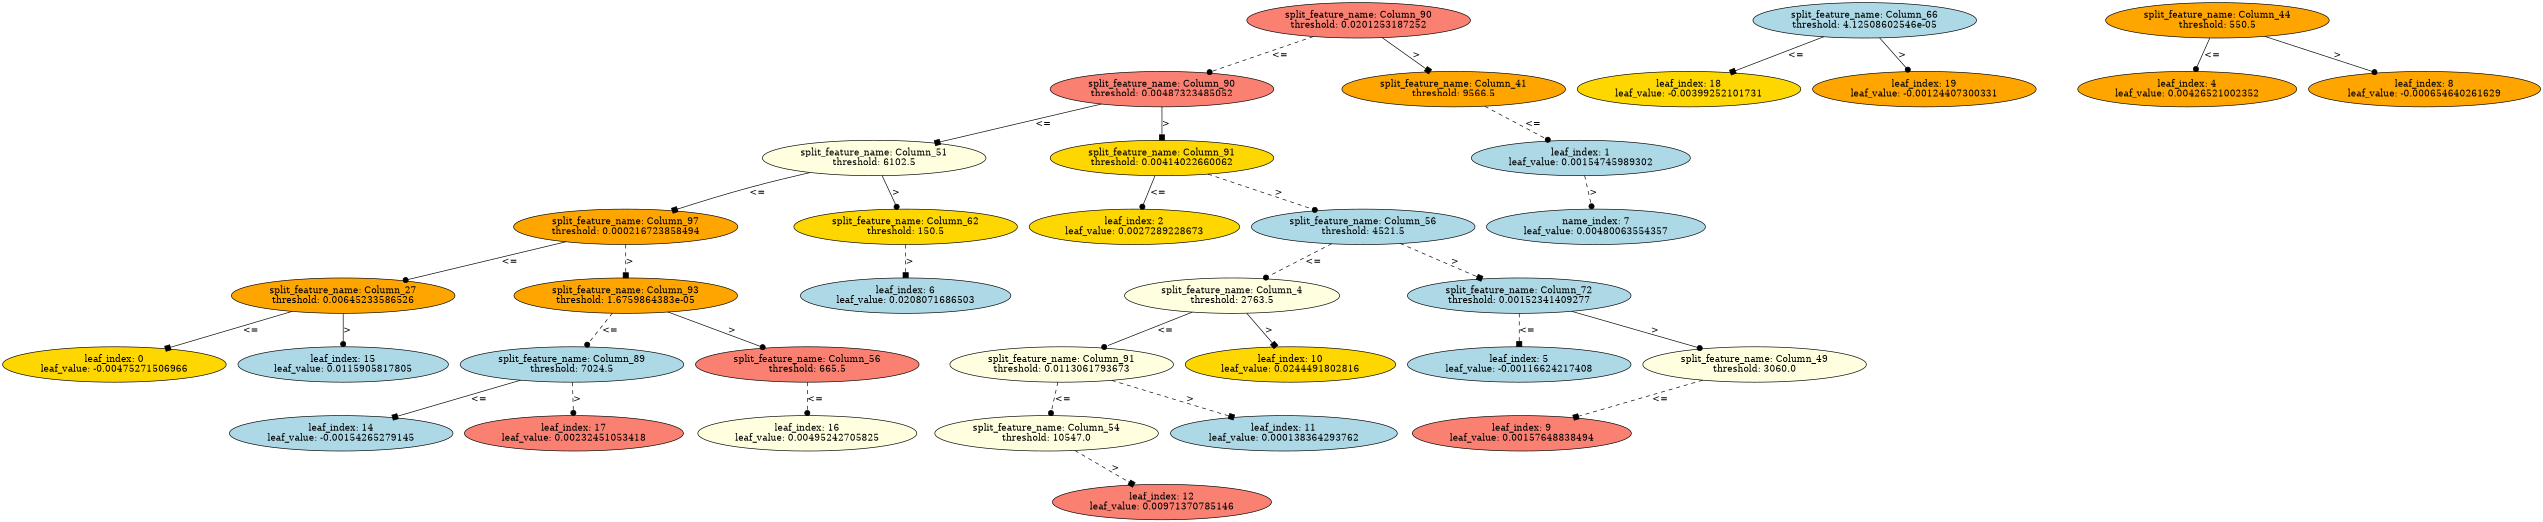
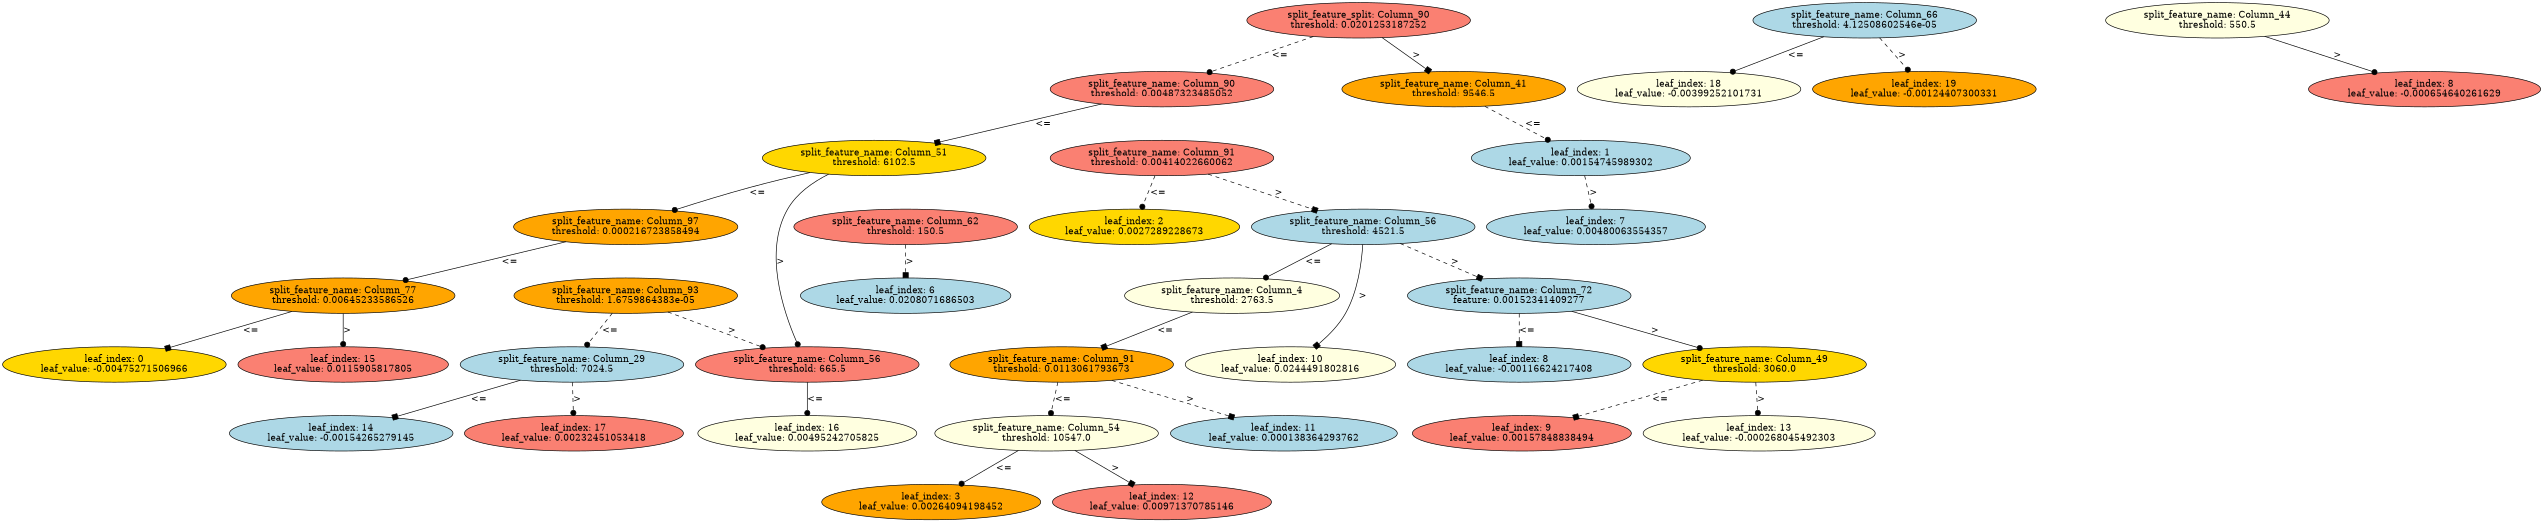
node "split_feature_name: Column_90 threshold: 0.0201253187252": label "split_feature_name: Column_90 threshold: 0.0201253187252" -> "split_feature_split: Column_90 threshold: 0.0201253187252"
node "split_feature_name: Column_44 threshold: 550.5": fillcolor orange -> lightyellow
edge "split_feature_name: Column_66 threshold: 4.12508602546e-05" -> "leaf_index: 19 leaf_value: -0.00124407300331": style solid -> dashed
edge "split_feature_name: Column_66 threshold: 4.12508602546e-05" -> "leaf_index: 18 leaf_value: -0.00399252101731": arrowhead box -> dot
node "split_feature_name: Column_41 threshold: 9566.5": label "split_feature_name: Column_41 threshold: 9566.5" -> "split_feature_name: Column_41 threshold: 9546.5"
node "leaf_index: 18 leaf_value: -0.00399252101731": fillcolor gold -> lightyellow
node "leaf_index: 4 leaf_value: 0.00426521002352": removed
node "leaf_index: 8 leaf_value: -0.000654640261629": fillcolor orange -> salmon
edge "split_feature_name: Column_90 threshold: 0.00487323485052" -> "split_feature_name: Column_91 threshold: 0.00414022660062": removed, label ">"
node "split_feature_name: Column_51 threshold: 6102.5": fillcolor lightyellow -> gold
node "split_feature_name: Column_91 threshold: 0.00414022660062": fillcolor gold -> salmon
edge "split_feature_name: Column_51 threshold: 6102.5" -> "split_feature_name: Column_97 threshold: 0.000216723858494": arrowhead box -> dot
edge "split_feature_name: Column_51 threshold: 6102.5" -> "split_feature_name: Column_62 threshold: 150.5": now "split_feature_name: Column_51 threshold: 6102.5" -> "split_feature_name: Column_56 threshold: 665.5"
edge "split_feature_name: Column_91 threshold: 0.00414022660062" -> "leaf_index: 2 leaf_value: 0.0027289228673": style solid -> dashed
edge "split_feature_name: Column_91 threshold: 0.00414022660062" -> "split_feature_name: Column_56 threshold: 4521.5": arrowhead dot -> box
node "split_feature_name: Column_62 threshold: 150.5": fillcolor gold -> salmon
node "name_index: 7 leaf_value: 0.00480063554357": label "name_index: 7 leaf_value: 0.00480063554357" -> "leaf_index: 7 leaf_value: 0.00480063554357"
edge "split_feature_name: Column_97 threshold: 0.000216723858494" -> "split_feature_name: Column_93 threshold: 1.6759864383e-05": removed, label ">"
edge "split_feature_name: Column_56 threshold: 4521.5" -> "split_feature_name: Column_4 threshold: 2763.5": style dashed -> solid
node "split_feature_name: Column_27 threshold: 0.00645233586526": label "split_feature_name: Column_27 threshold: 0.00645233586526" -> "split_feature_name: Column_77 threshold: 0.00645233586526"
node "split_feature_name: Column_72 threshold: 0.00152341409277": label "split_feature_name: Column_72 threshold: 0.00152341409277" -> "split_feature_name: Column_72 feature: 0.00152341409277"
edge "split_feature_name: Column_4 threshold: 2763.5" -> "leaf_index: 10 leaf_value: 0.0244491802816": now "split_feature_name: Column_56 threshold: 4521.5" -> "leaf_index: 10 leaf_value: 0.0244491802816"
edge "split_feature_name: Column_93 threshold: 1.6759864383e-05" -> "split_feature_name: Column_56 threshold: 665.5": style solid -> dashed
edge "split_feature_name: Column_4 threshold: 2763.5" -> "split_feature_name: Column_91 threshold: 0.0113061793673": arrowhead dot -> box
node "leaf_index: 15 leaf_value: 0.0115905817805": fillcolor lightblue -> salmon
node "split_feature_name: Column_89 threshold: 7024.5": label "split_feature_name: Column_89 threshold: 7024.5" -> "split_feature_name: Column_29 threshold: 7024.5"
node "split_feature_name: Column_91 threshold: 0.0113061793673": fillcolor lightyellow -> orange
node "leaf_index: 10 leaf_value: 0.0244491802816": fillcolor gold -> lightyellow
node "leaf_index: 5 leaf_value: -0.00116624217408": label "leaf_index: 5 leaf_value: -0.00116624217408" -> "leaf_index: 8 leaf_value: -0.00116624217408"
node "split_feature_name: Column_49 threshold: 3060.0": fillcolor lightyellow -> gold
edge "split_feature_name: Column_56 threshold: 665.5" -> "leaf_index: 16 leaf_value: 0.00495242705825": style dashed -> solid
node "leaf_index: 9 leaf_value: 0.00157648838494": label "leaf_index: 9 leaf_value: 0.00157648838494" -> "leaf_index: 9 leaf_value: 0.00157848838494"
node "leaf_index: 13 leaf_value: -0.000268045492303": added
edge "split_feature_name: Column_54 threshold: 10547.0" -> "leaf_index: 12 leaf_value: 0.00971370785146": style dashed -> solid
node "leaf_index: 3 leaf_value: 0.00264094198452": added
